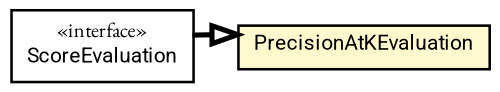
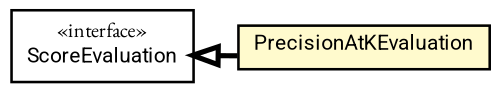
edge "ScoreEvaluation" -> "PrecisionAtKEvaluation": reversed
